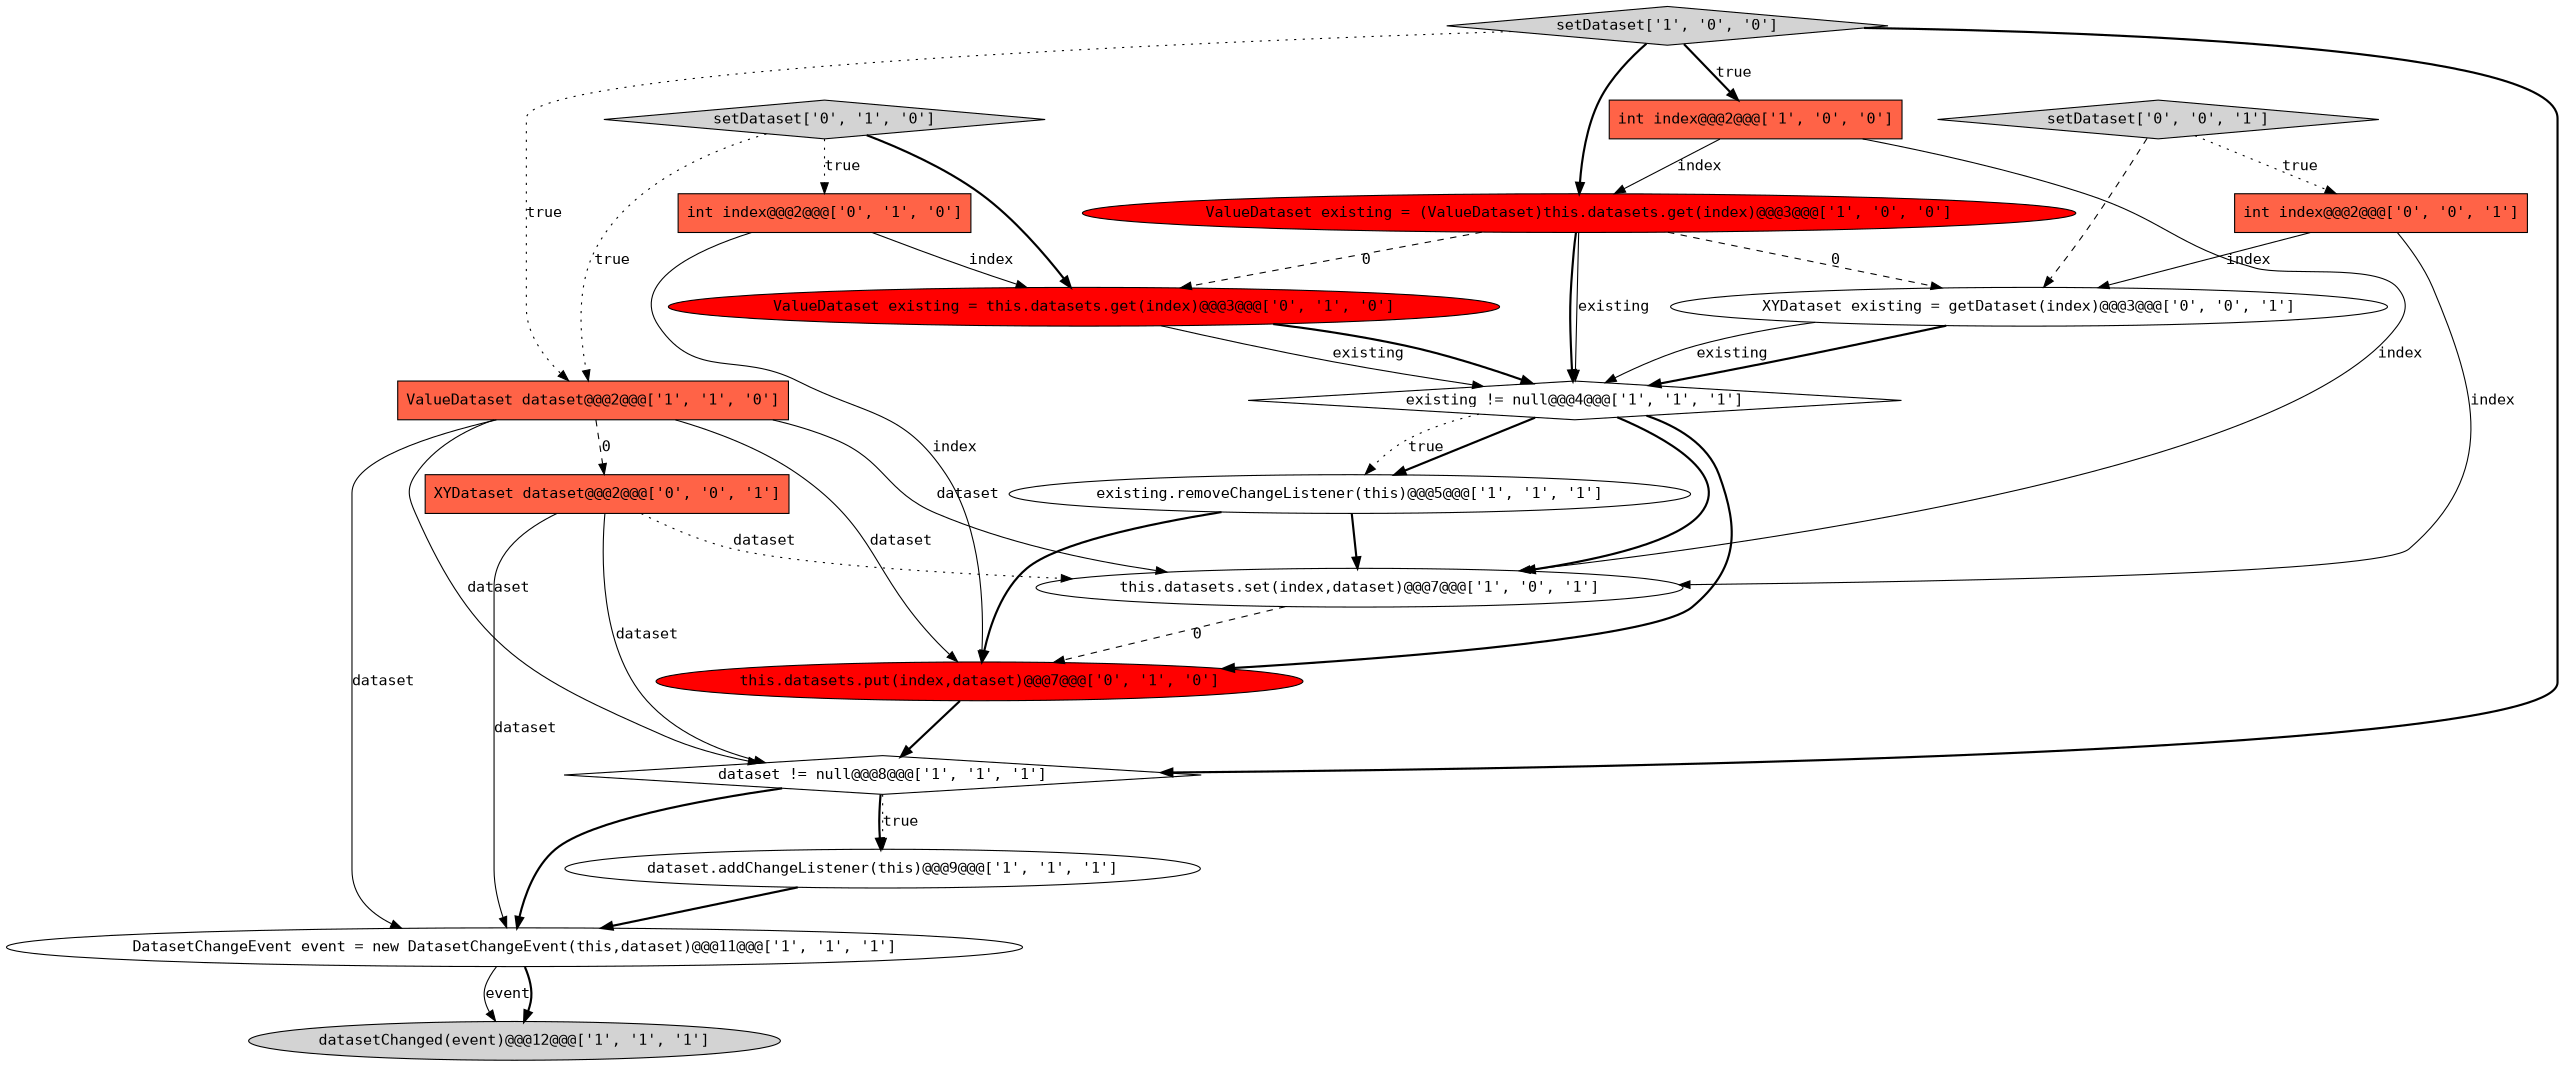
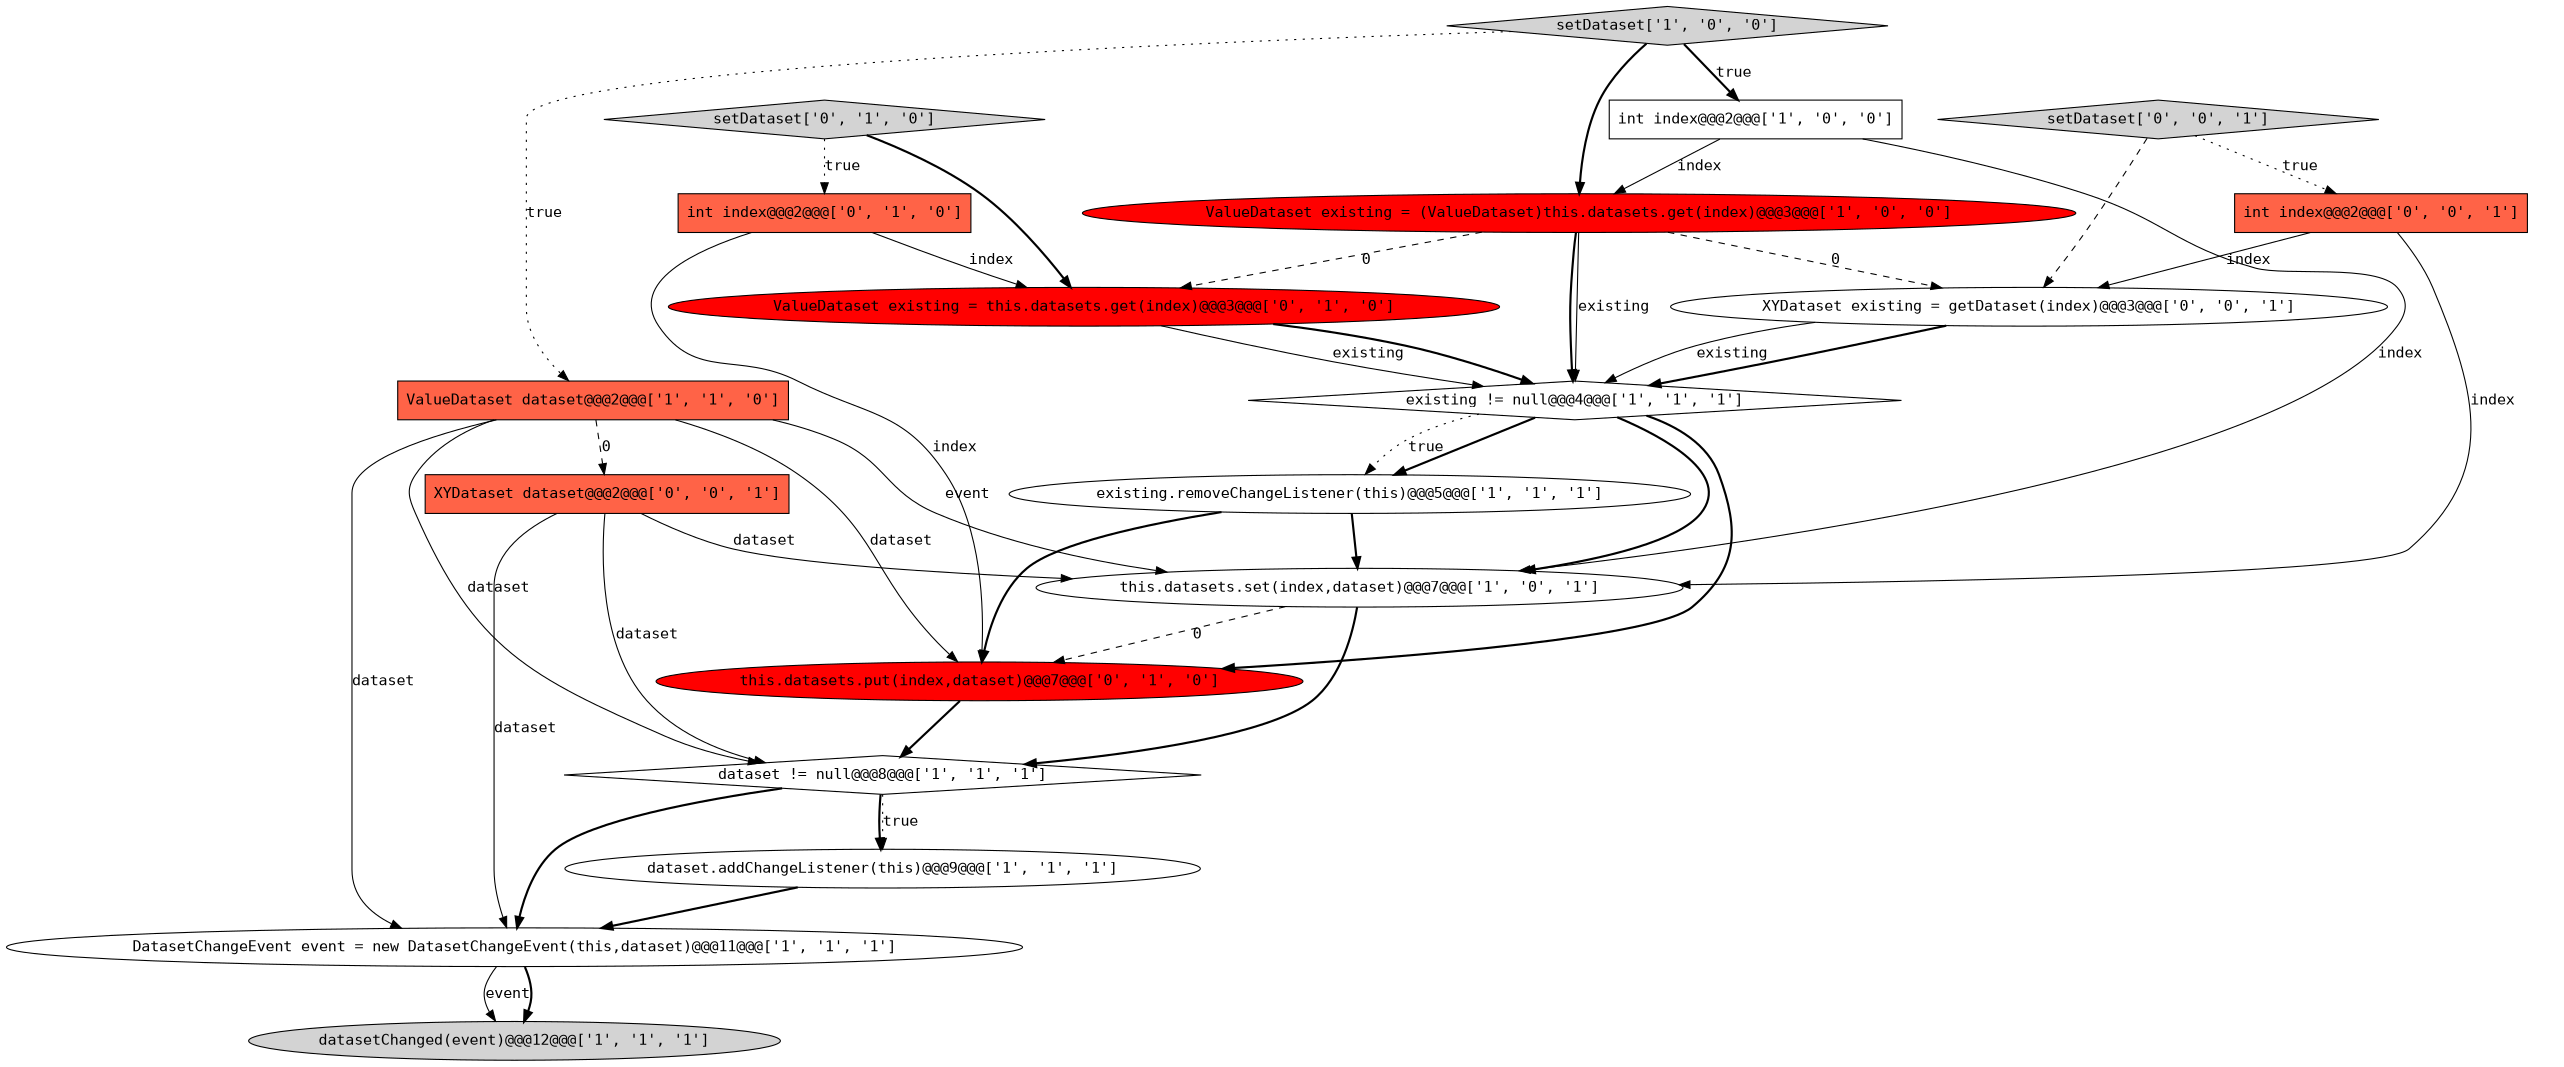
node "int index@@@2@@@['1', '0', '0']": fillcolor tomato -> white
edge "setDataset['0', '1', '0']" -> "ValueDataset dataset@@@2@@@['1', '1', '0']": removed, label "true"
edge "ValueDataset dataset@@@2@@@['1', '1', '0']" -> "this.datasets.set(index,dataset)@@@7@@@['1', '0', '1']": label "dataset" -> "event"
edge "XYDataset dataset@@@2@@@['0', '0', '1']" -> "this.datasets.set(index,dataset)@@@7@@@['1', '0', '1']": style dotted -> solid
edge "setDataset['1', '0', '0']" -> "dataset != null@@@8@@@['1', '1', '1']": now "this.datasets.set(index,dataset)@@@7@@@['1', '0', '1']" -> "dataset != null@@@8@@@['1', '1', '1']"
